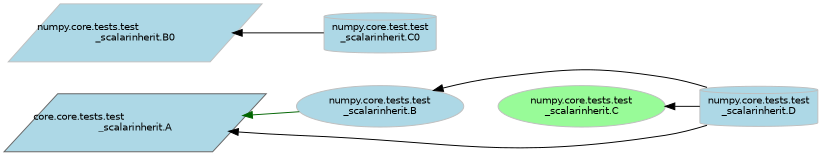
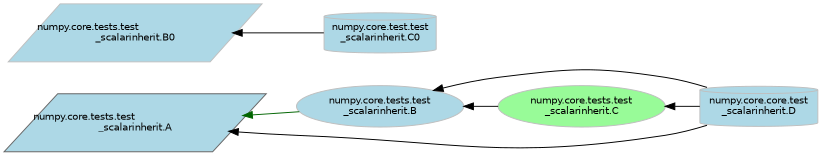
edge "numpy.core.tests.test _scalarinherit.C" -> "numpy.core.tests.test _scalarinherit.B": added
node "numpy.core.tests.test _scalarinherit.D": label "numpy.core.tests.test _scalarinherit.D" -> "numpy.core.core.test _scalarinherit.D"
node "core.core.tests.test _scalarinherit.A": label "core.core.tests.test _scalarinherit.A" -> "numpy.core.tests.test _scalarinherit.A"
